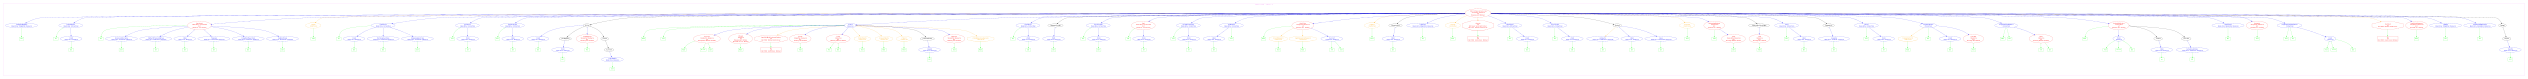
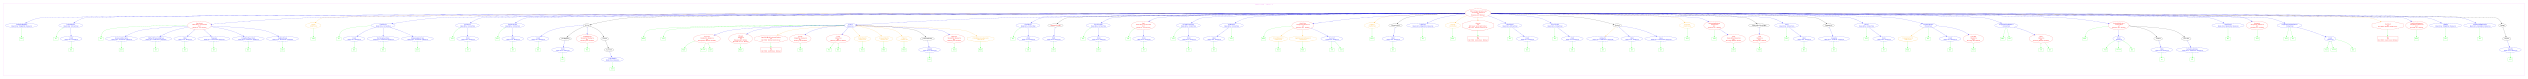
node "/paymentGroups": fontcolor black -> red
